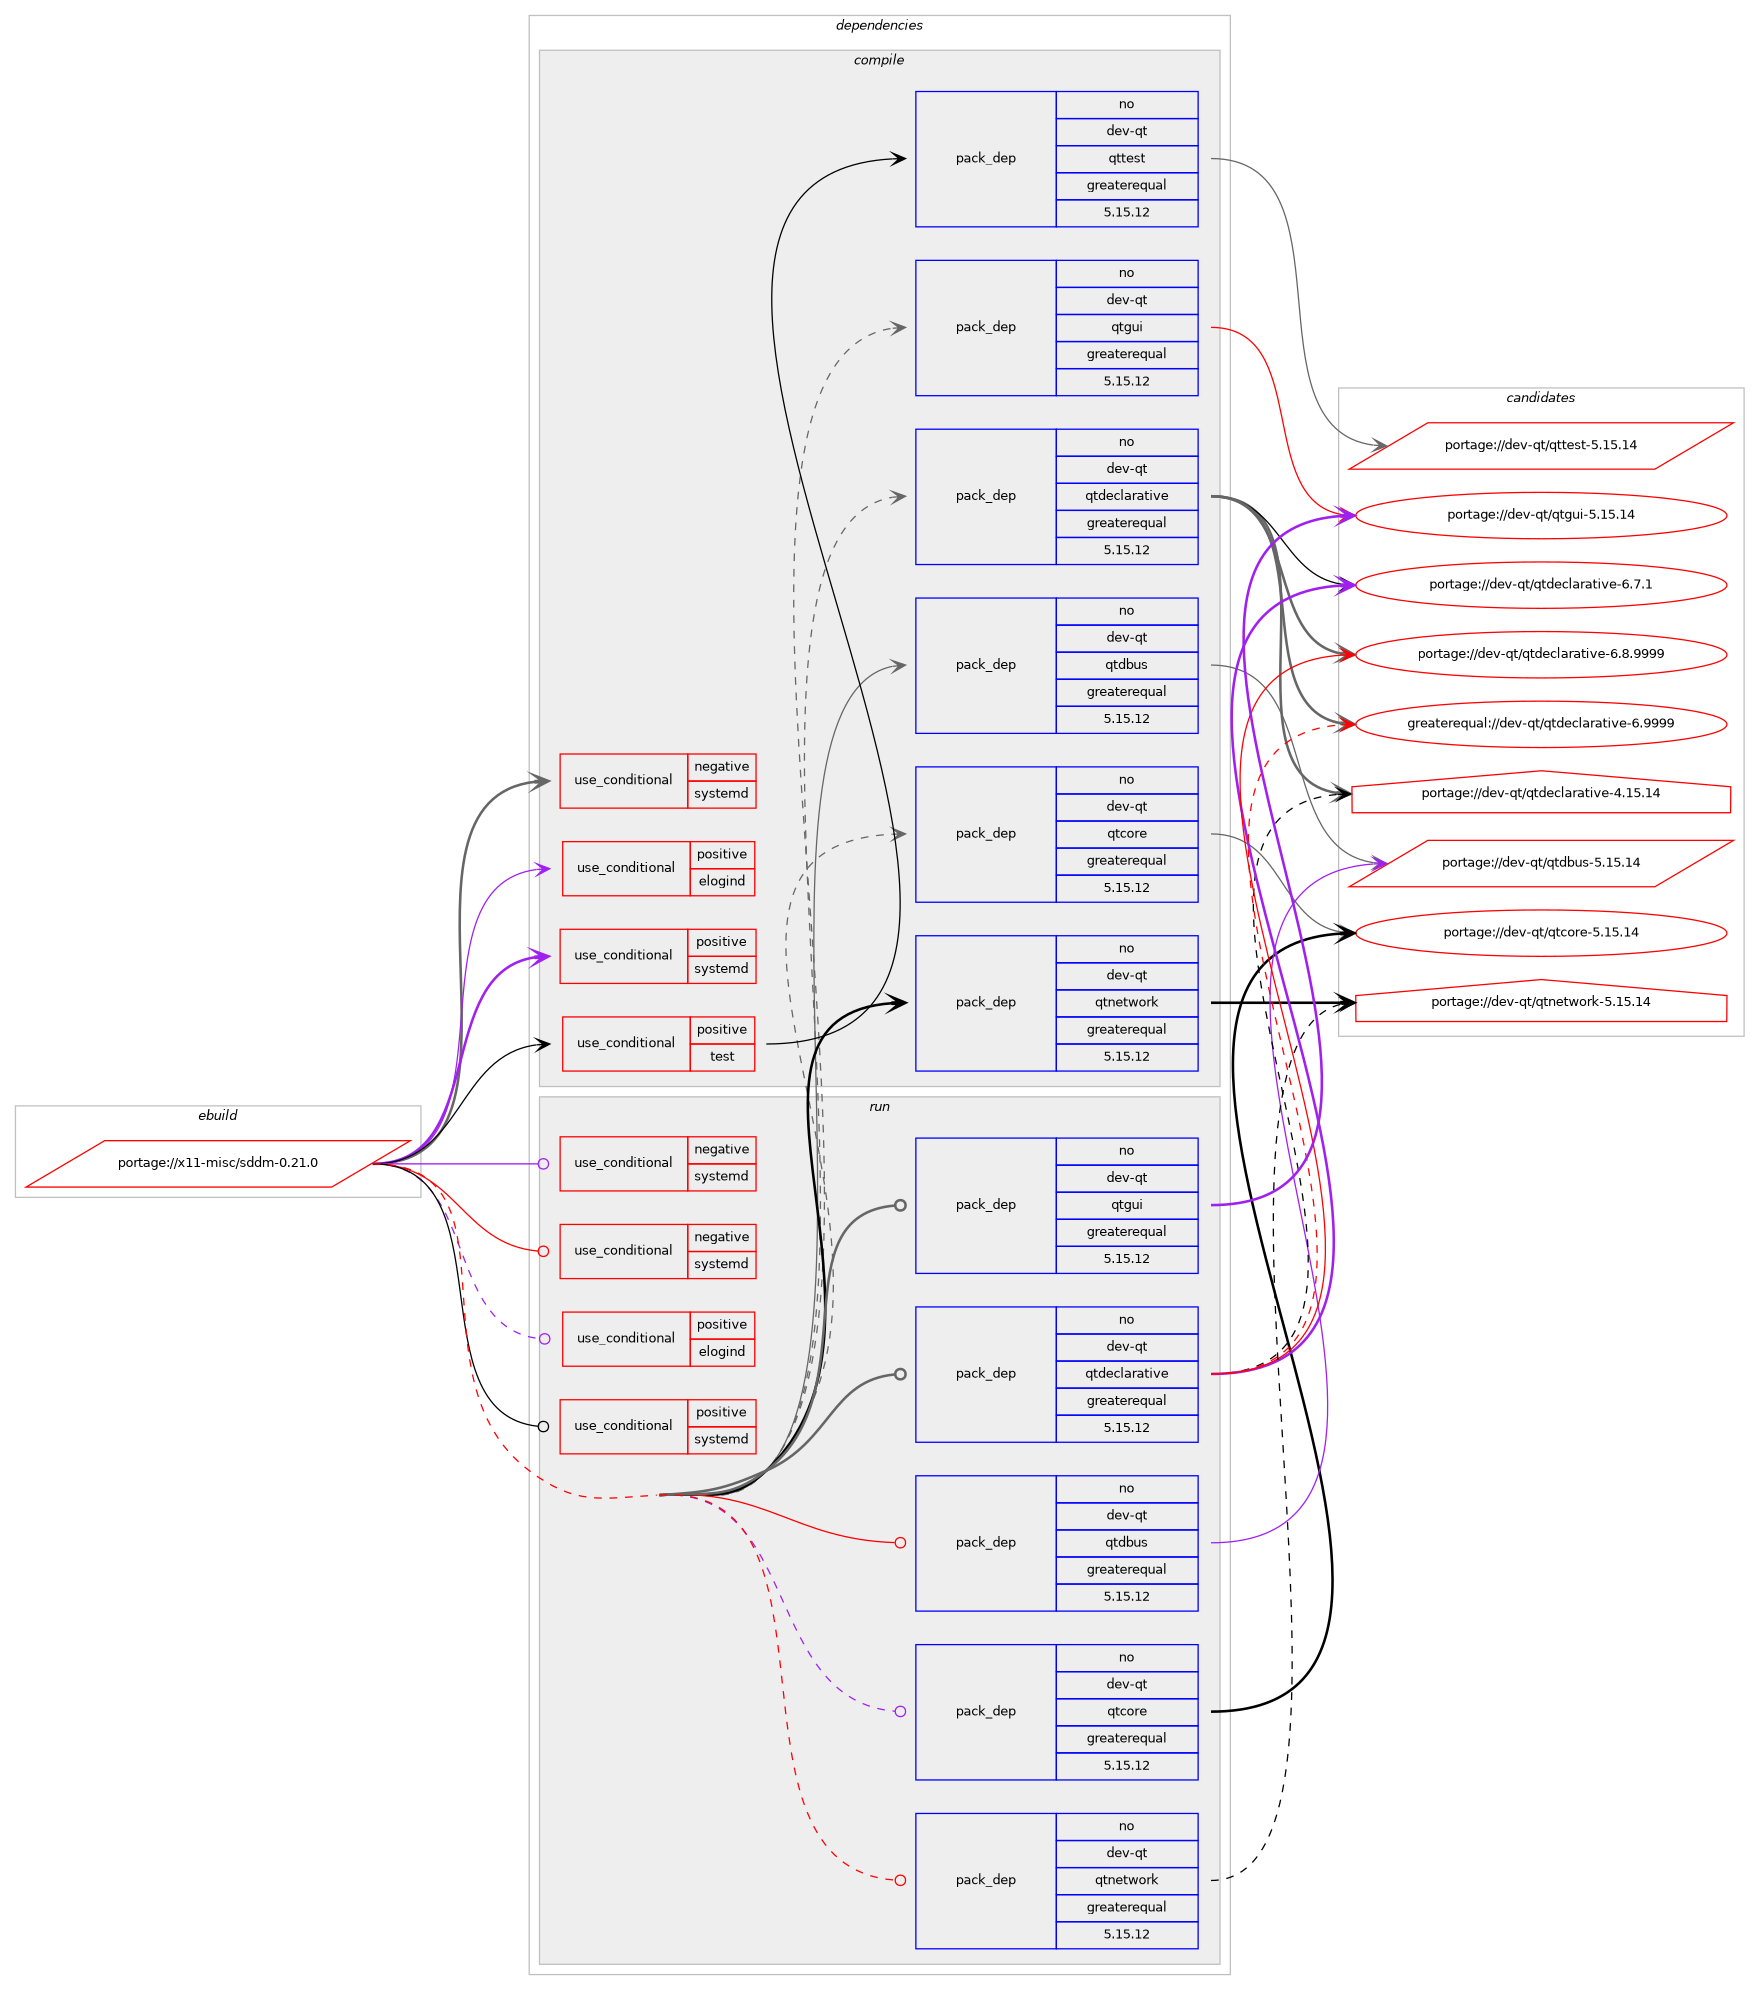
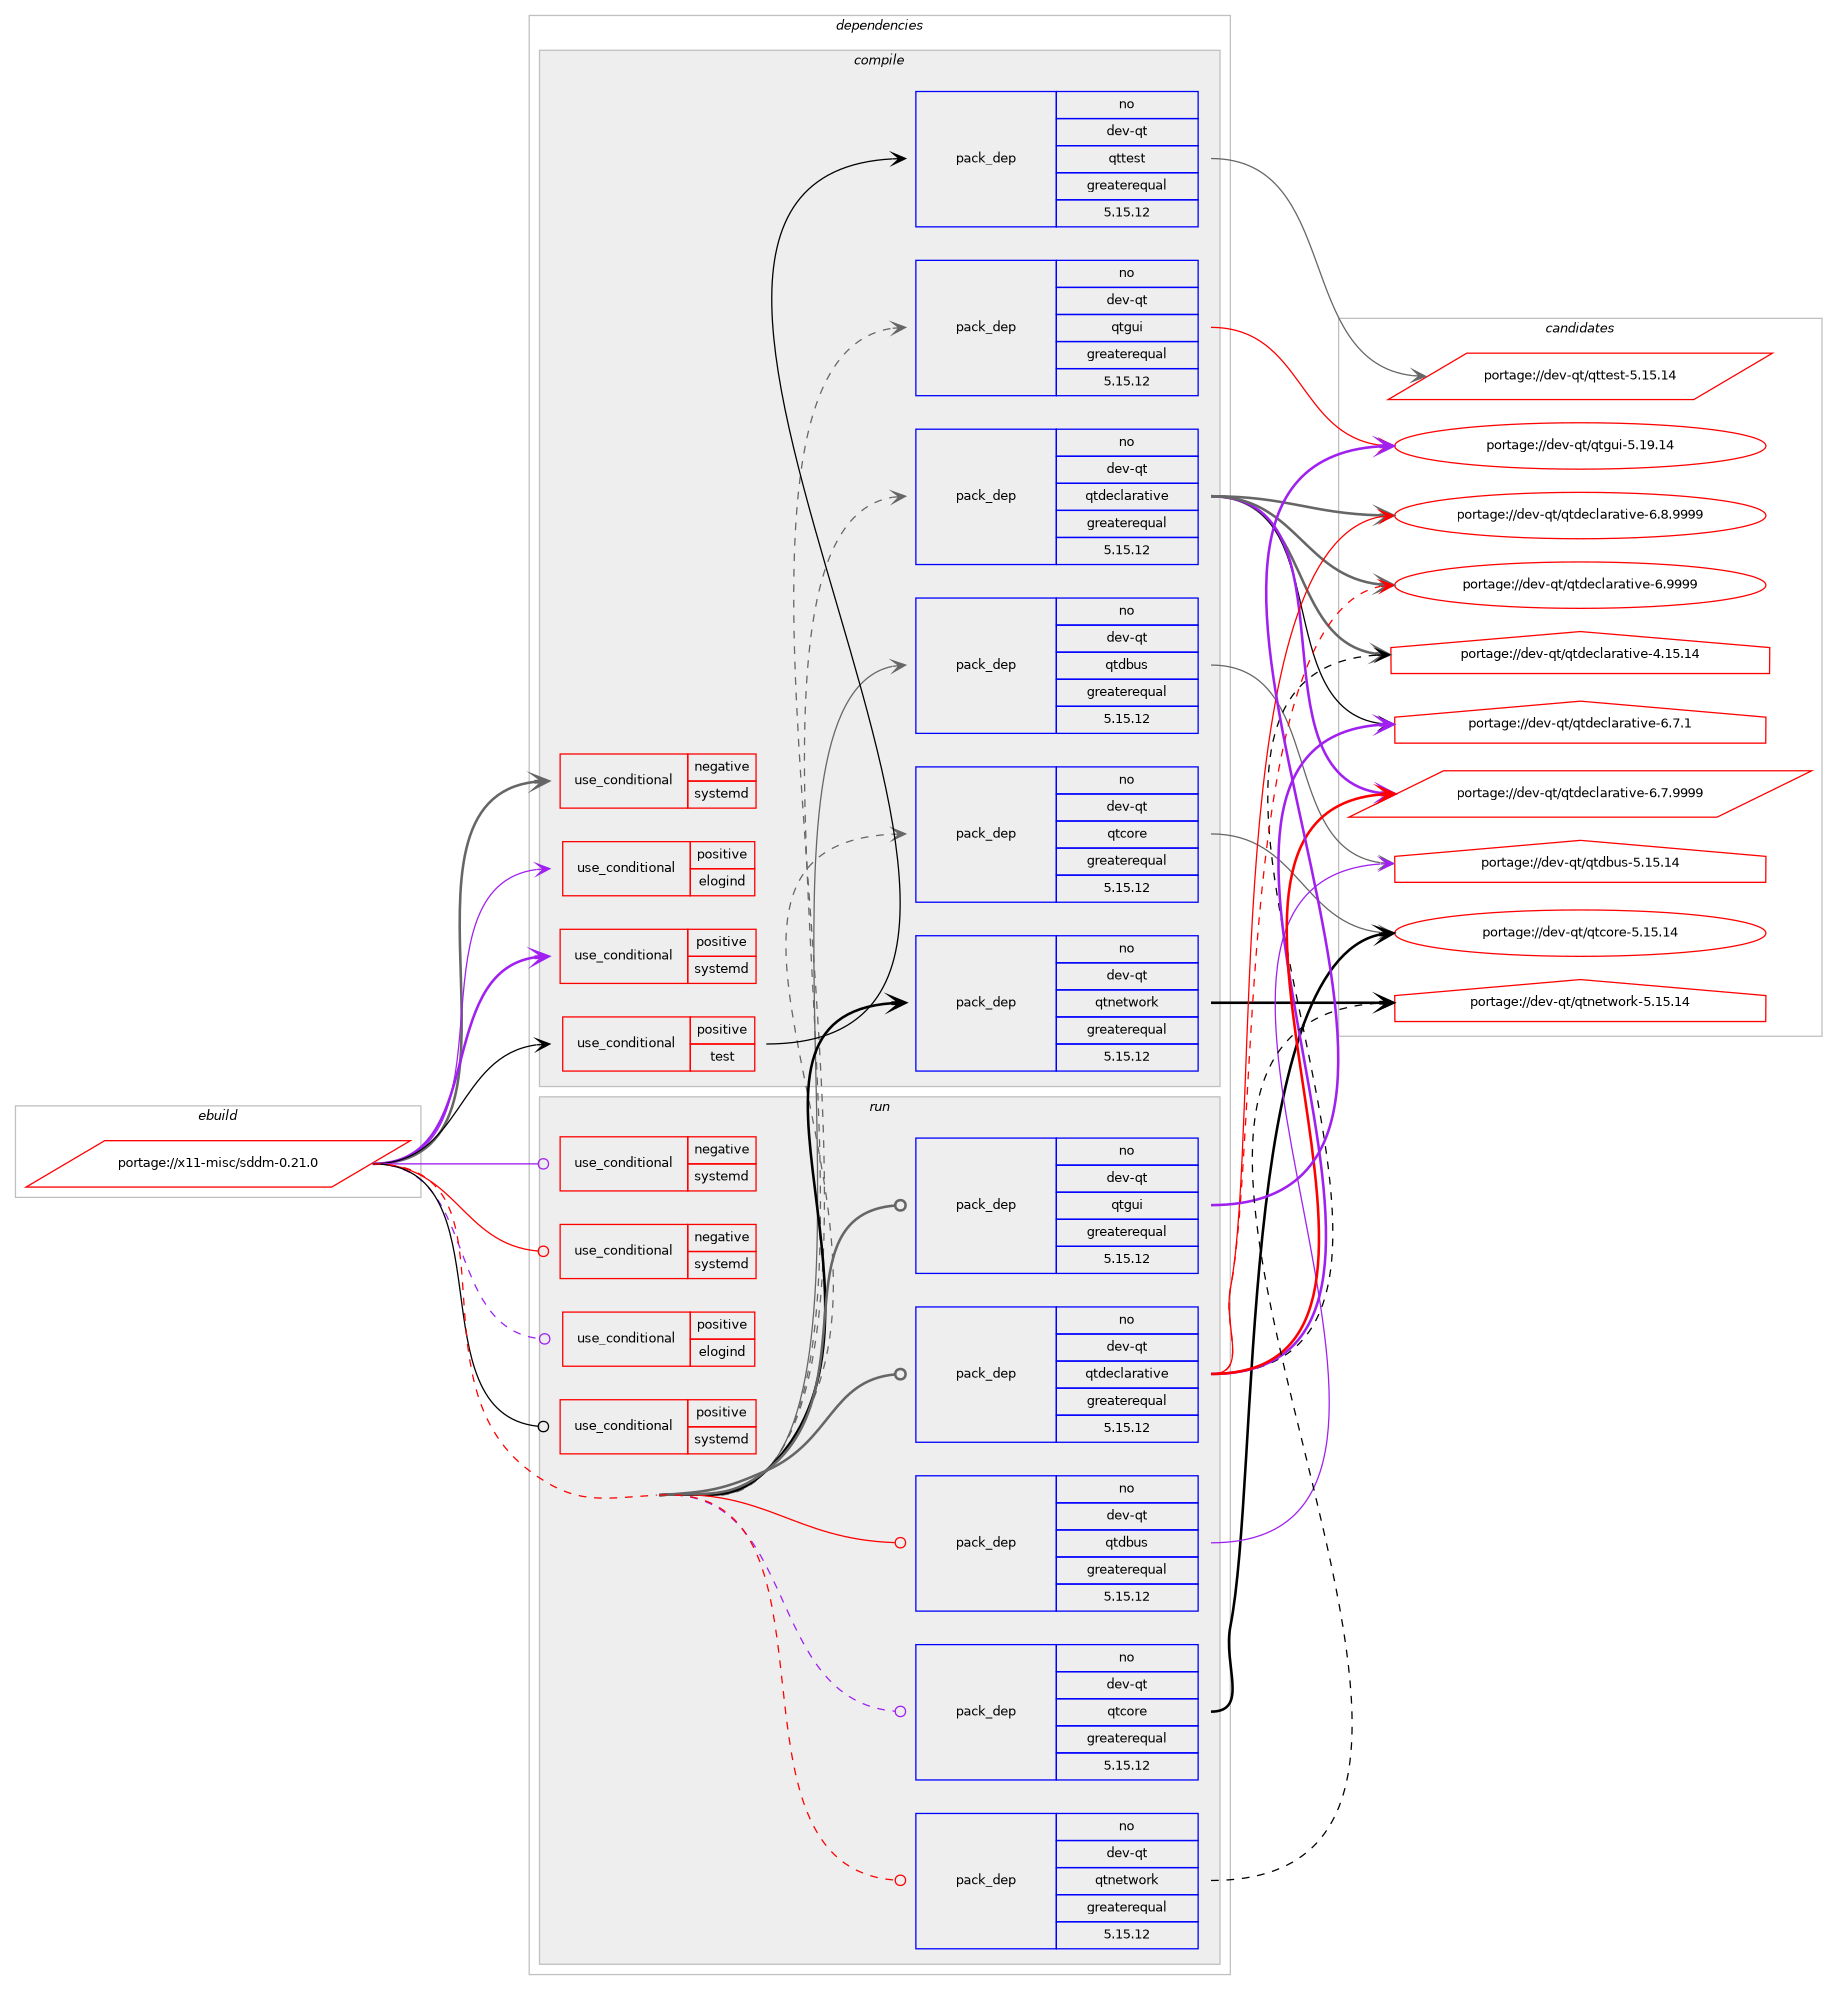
node "portage://dev-qt/qtgui-5.15.14": label "portage://dev-qt/qtgui-5.15.14" -> "portage://dev-qt/qtgui-5.19.14"
node "portage://dev-qt/qtdeclarative-6.7.1": shape ellipse -> house
node "greaterequal://dev-qt/qtdeclarative-6.9999": label "greaterequal://dev-qt/qtdeclarative-6.9999" -> "portage://dev-qt/qtdeclarative-6.9999"
node "portage://dev-qt/qtdeclarative-6.7.9999": added
node "portage://dev-qt/qtdbus-5.15.14": shape parallelogram -> house
